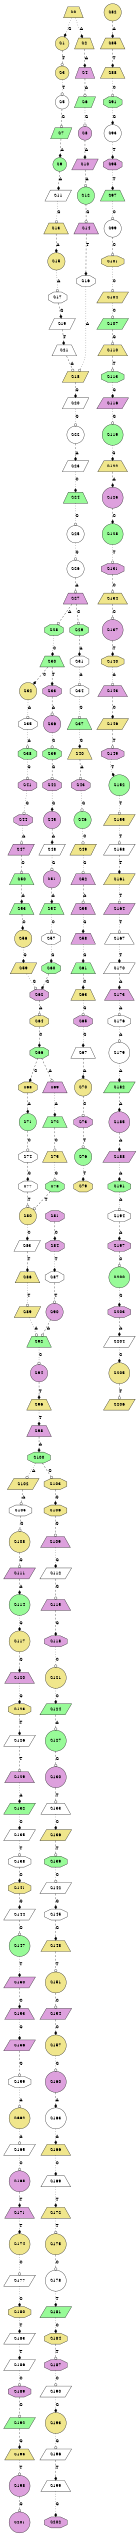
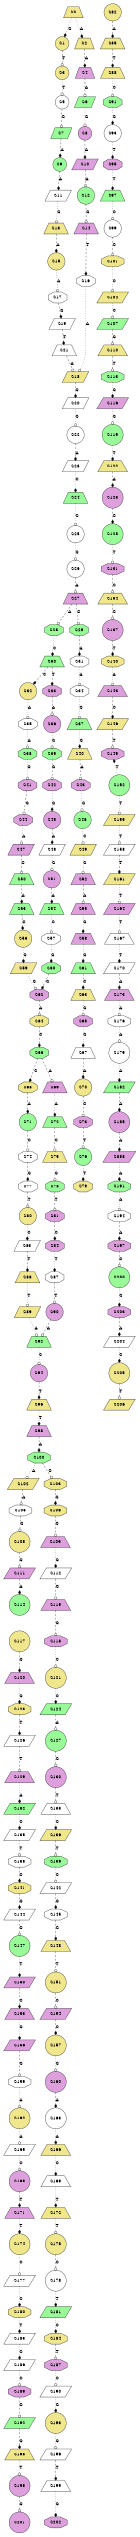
edge "S119" -> "S122": label "G" -> "T"
edge "S149" -> "S152": reversed
edge "S41" -> "S44": style dotted -> dashed
node "S188": label "S188" -> "S888"
edge "S78" -> "S80": now "S78" -> "S81"
edge "S114" -> "S117": removed, label "G"
edge "S115" -> "S118": arrowhead diamond -> odot
node "S662": label "S662" -> "S162"
edge "S183" -> "S186": label "T" -> "C"
